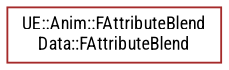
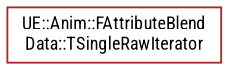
node "UE::Anim::FAttributeBlend Data::FAttributeBlend": label "UE::Anim::FAttributeBlend Data::FAttributeBlend" -> "UE::Anim::FAttributeBlend Data::TSingleRawIterator"
